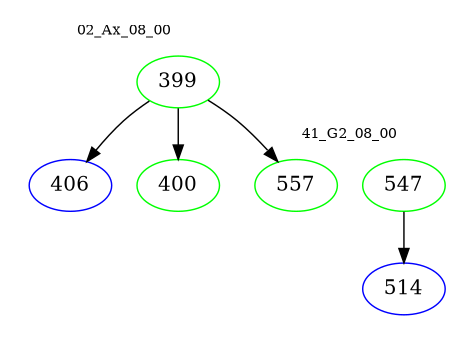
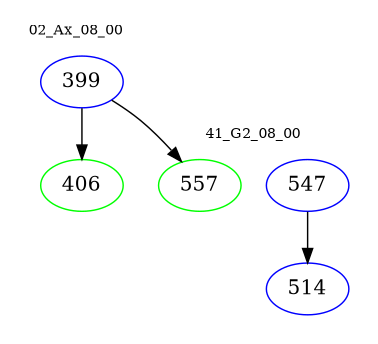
node "399": color green -> blue
node "406": color blue -> green
node "400": removed
node "547": color green -> blue
